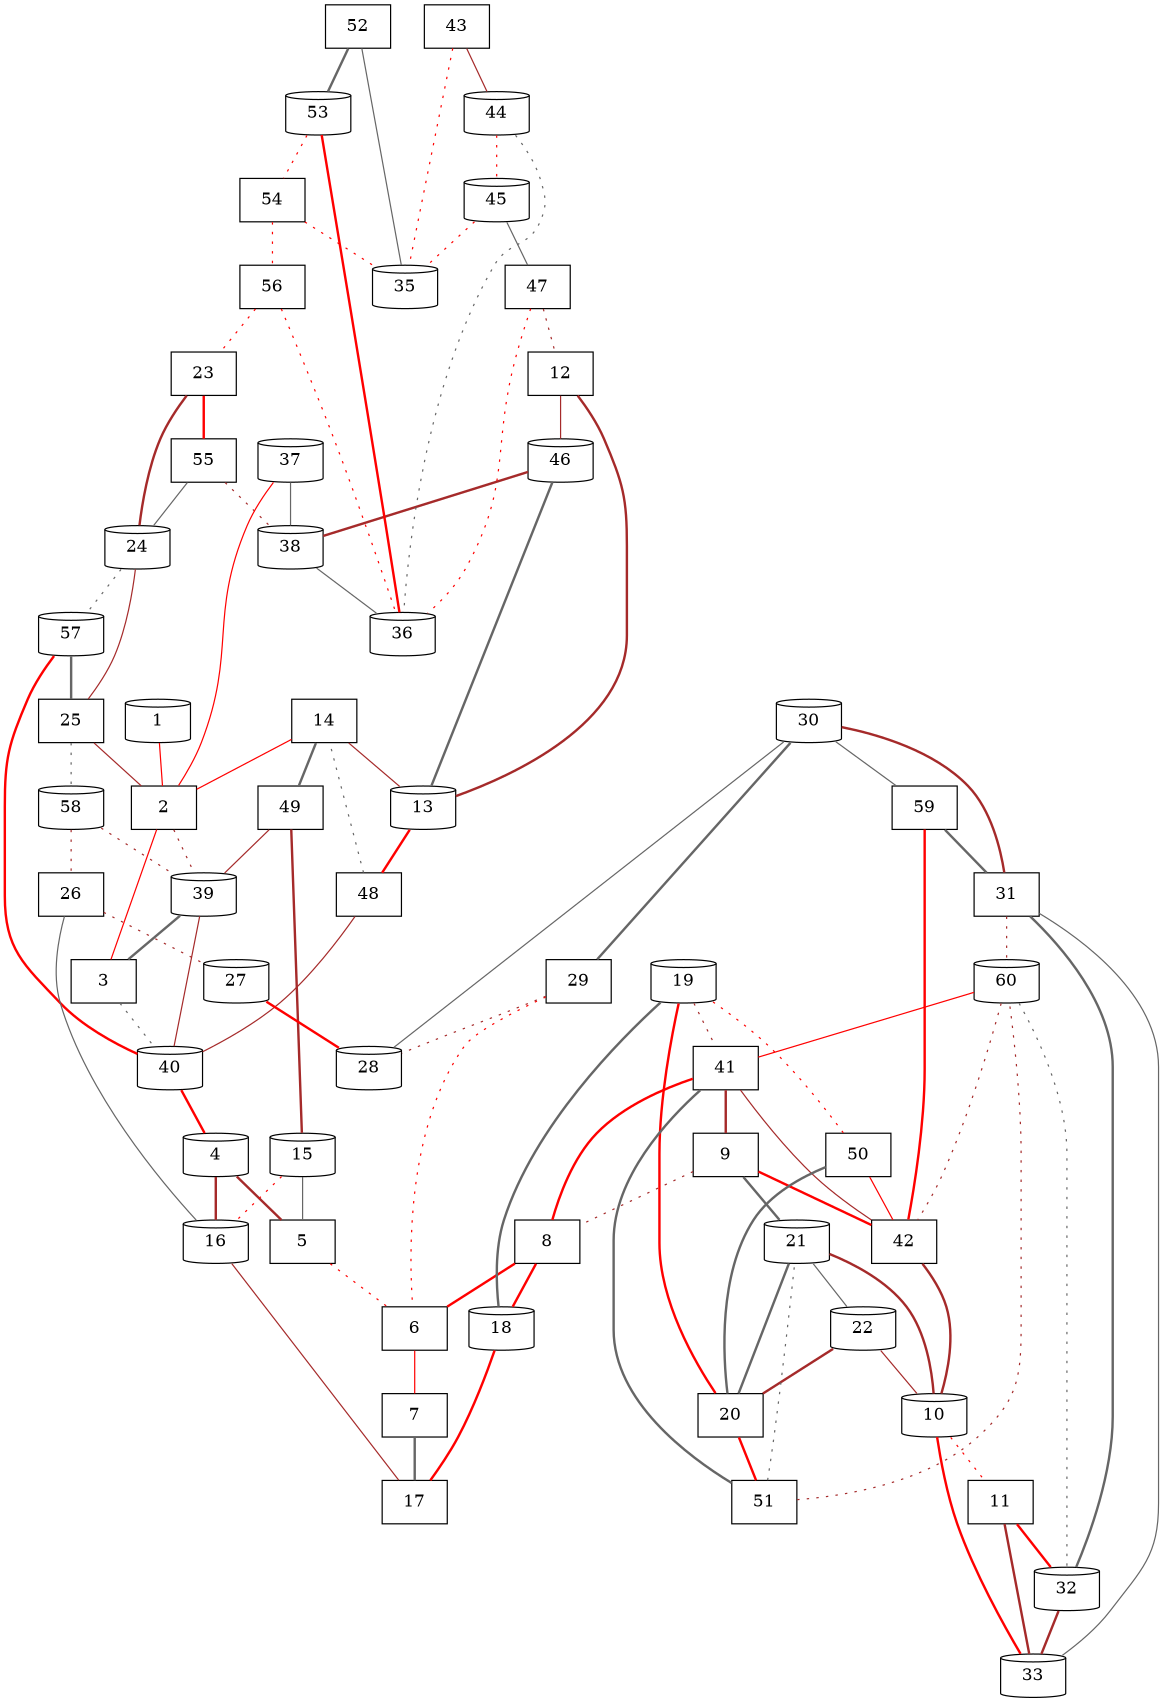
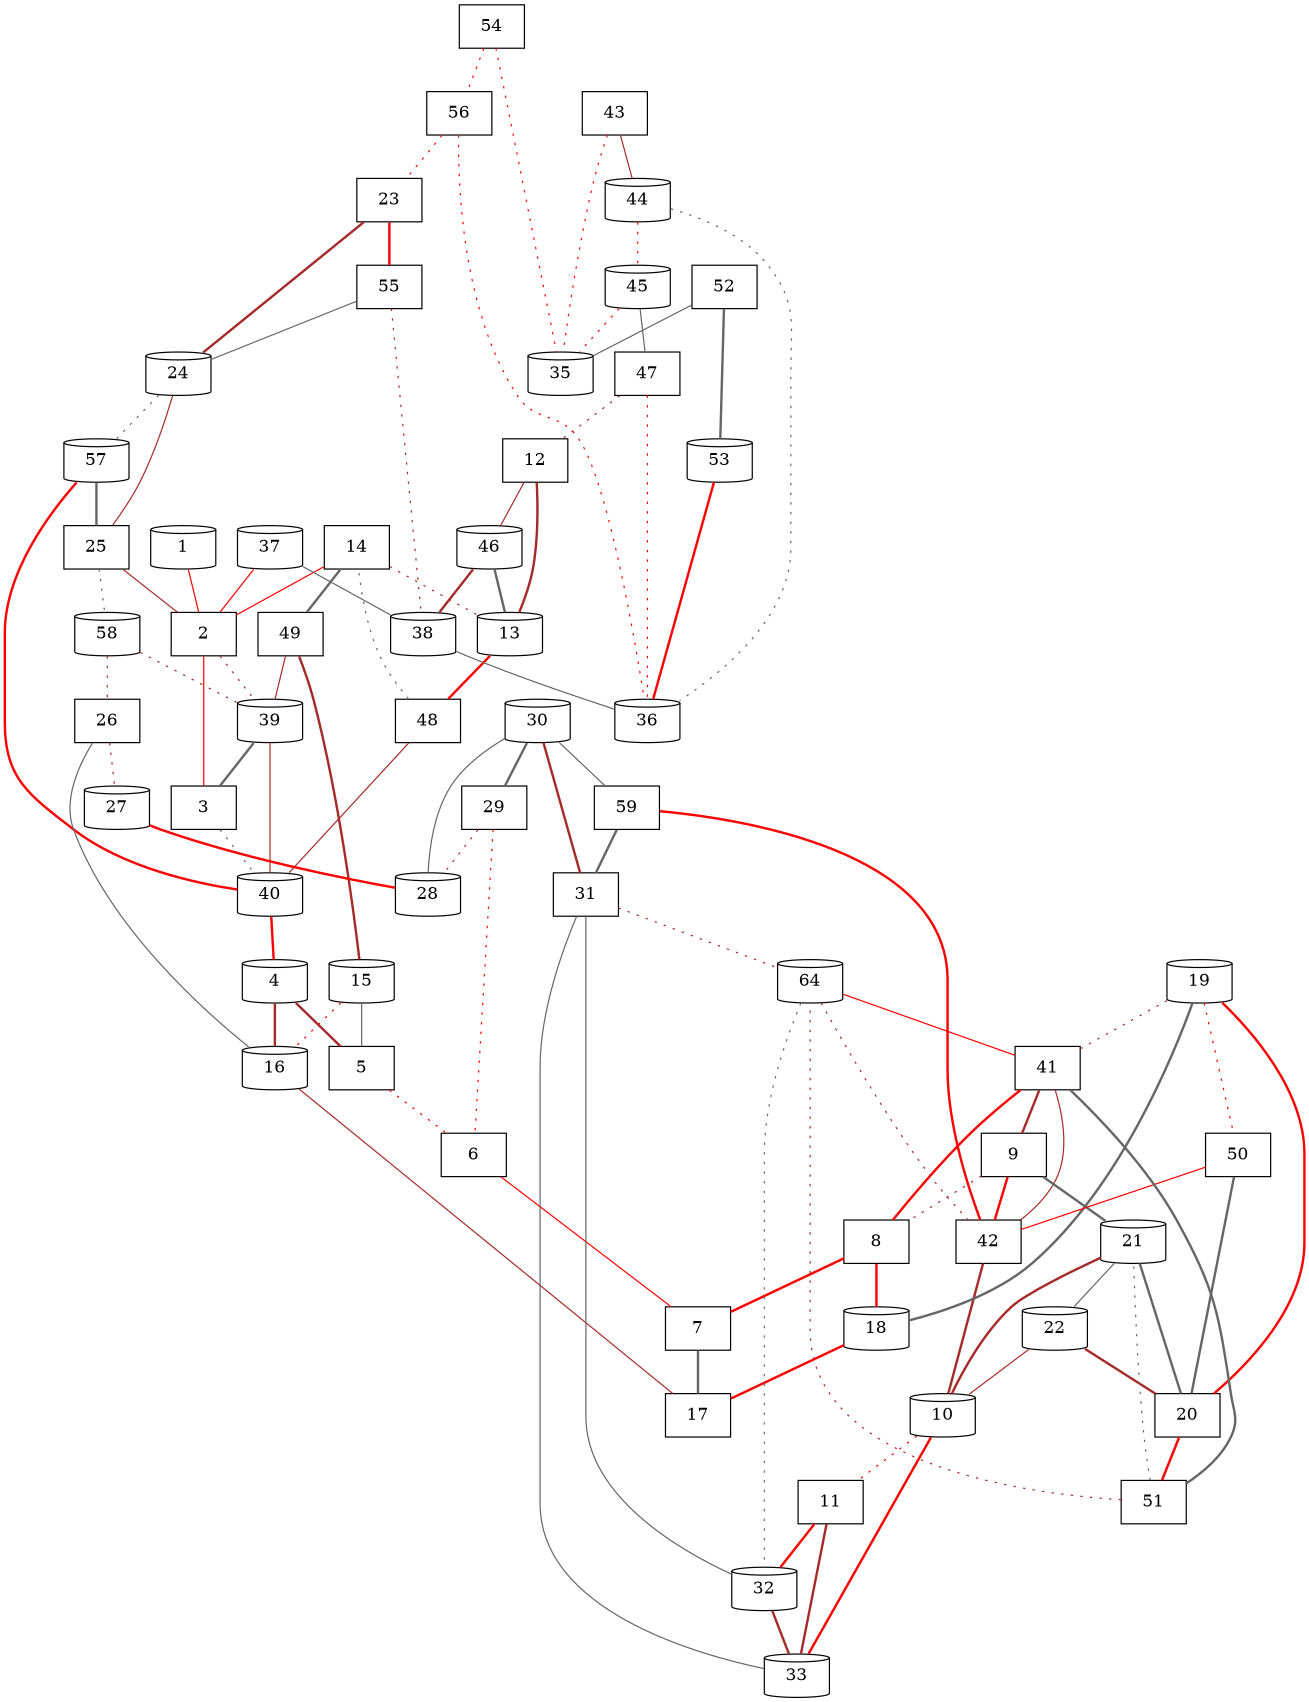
edge "53" -- "54": removed
edge "14" -- "13": style solid -> dotted
node "60": label "60" -> "64"
edge "31" -- "32": style bold -> solid
edge "8" -- "6": now "8" -- "7"
